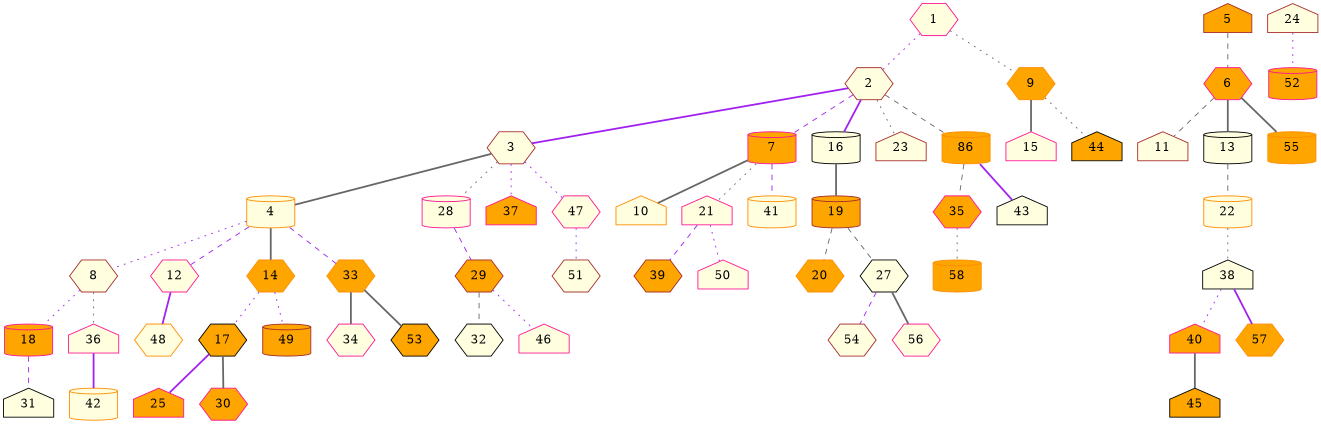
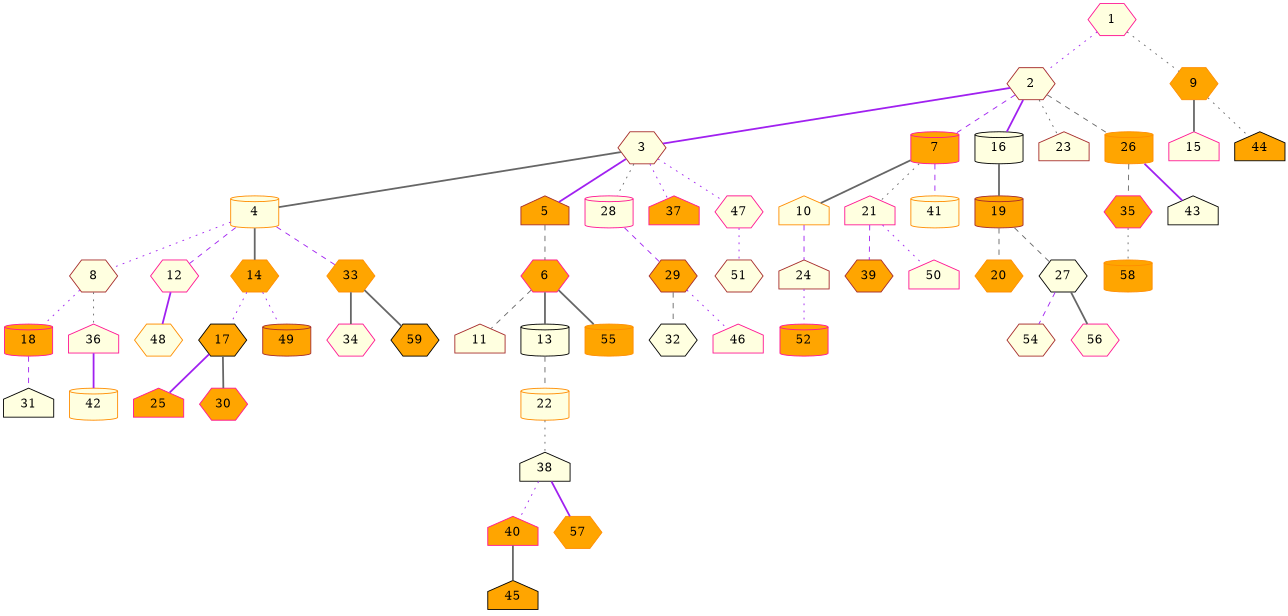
node "86": label "86" -> "26"
edge "3" -- "5": added
edge "10" -- "24": added
node "53": label "53" -> "59"
